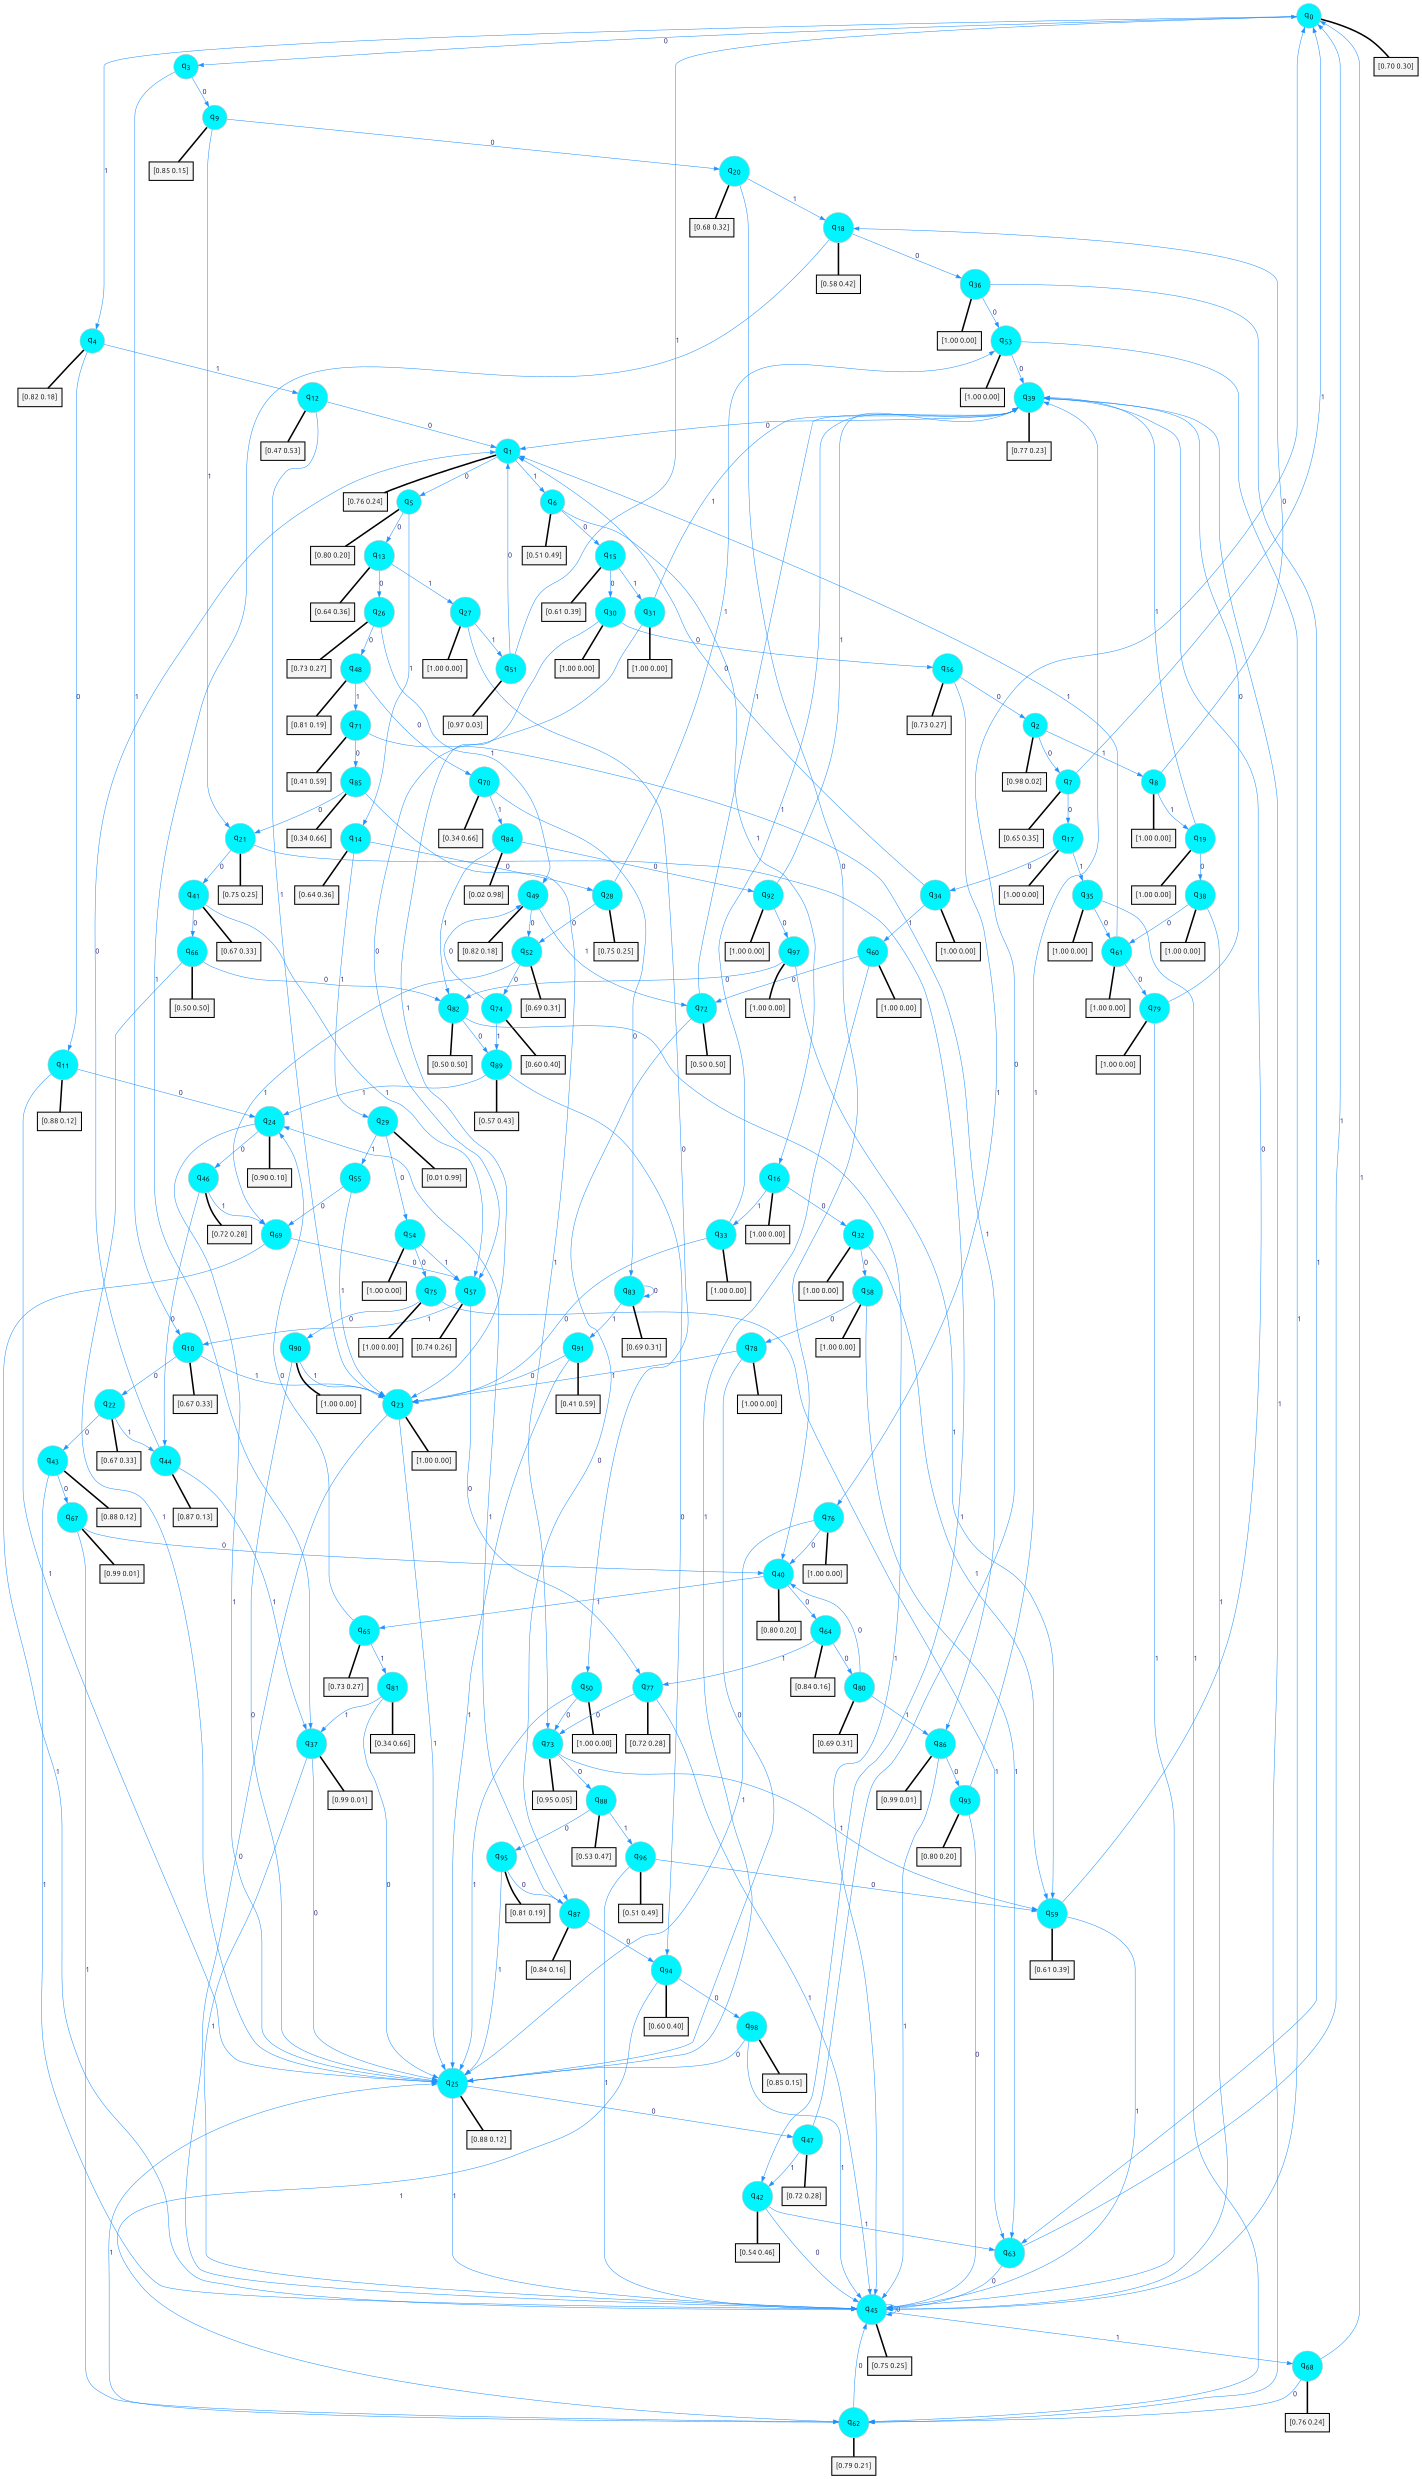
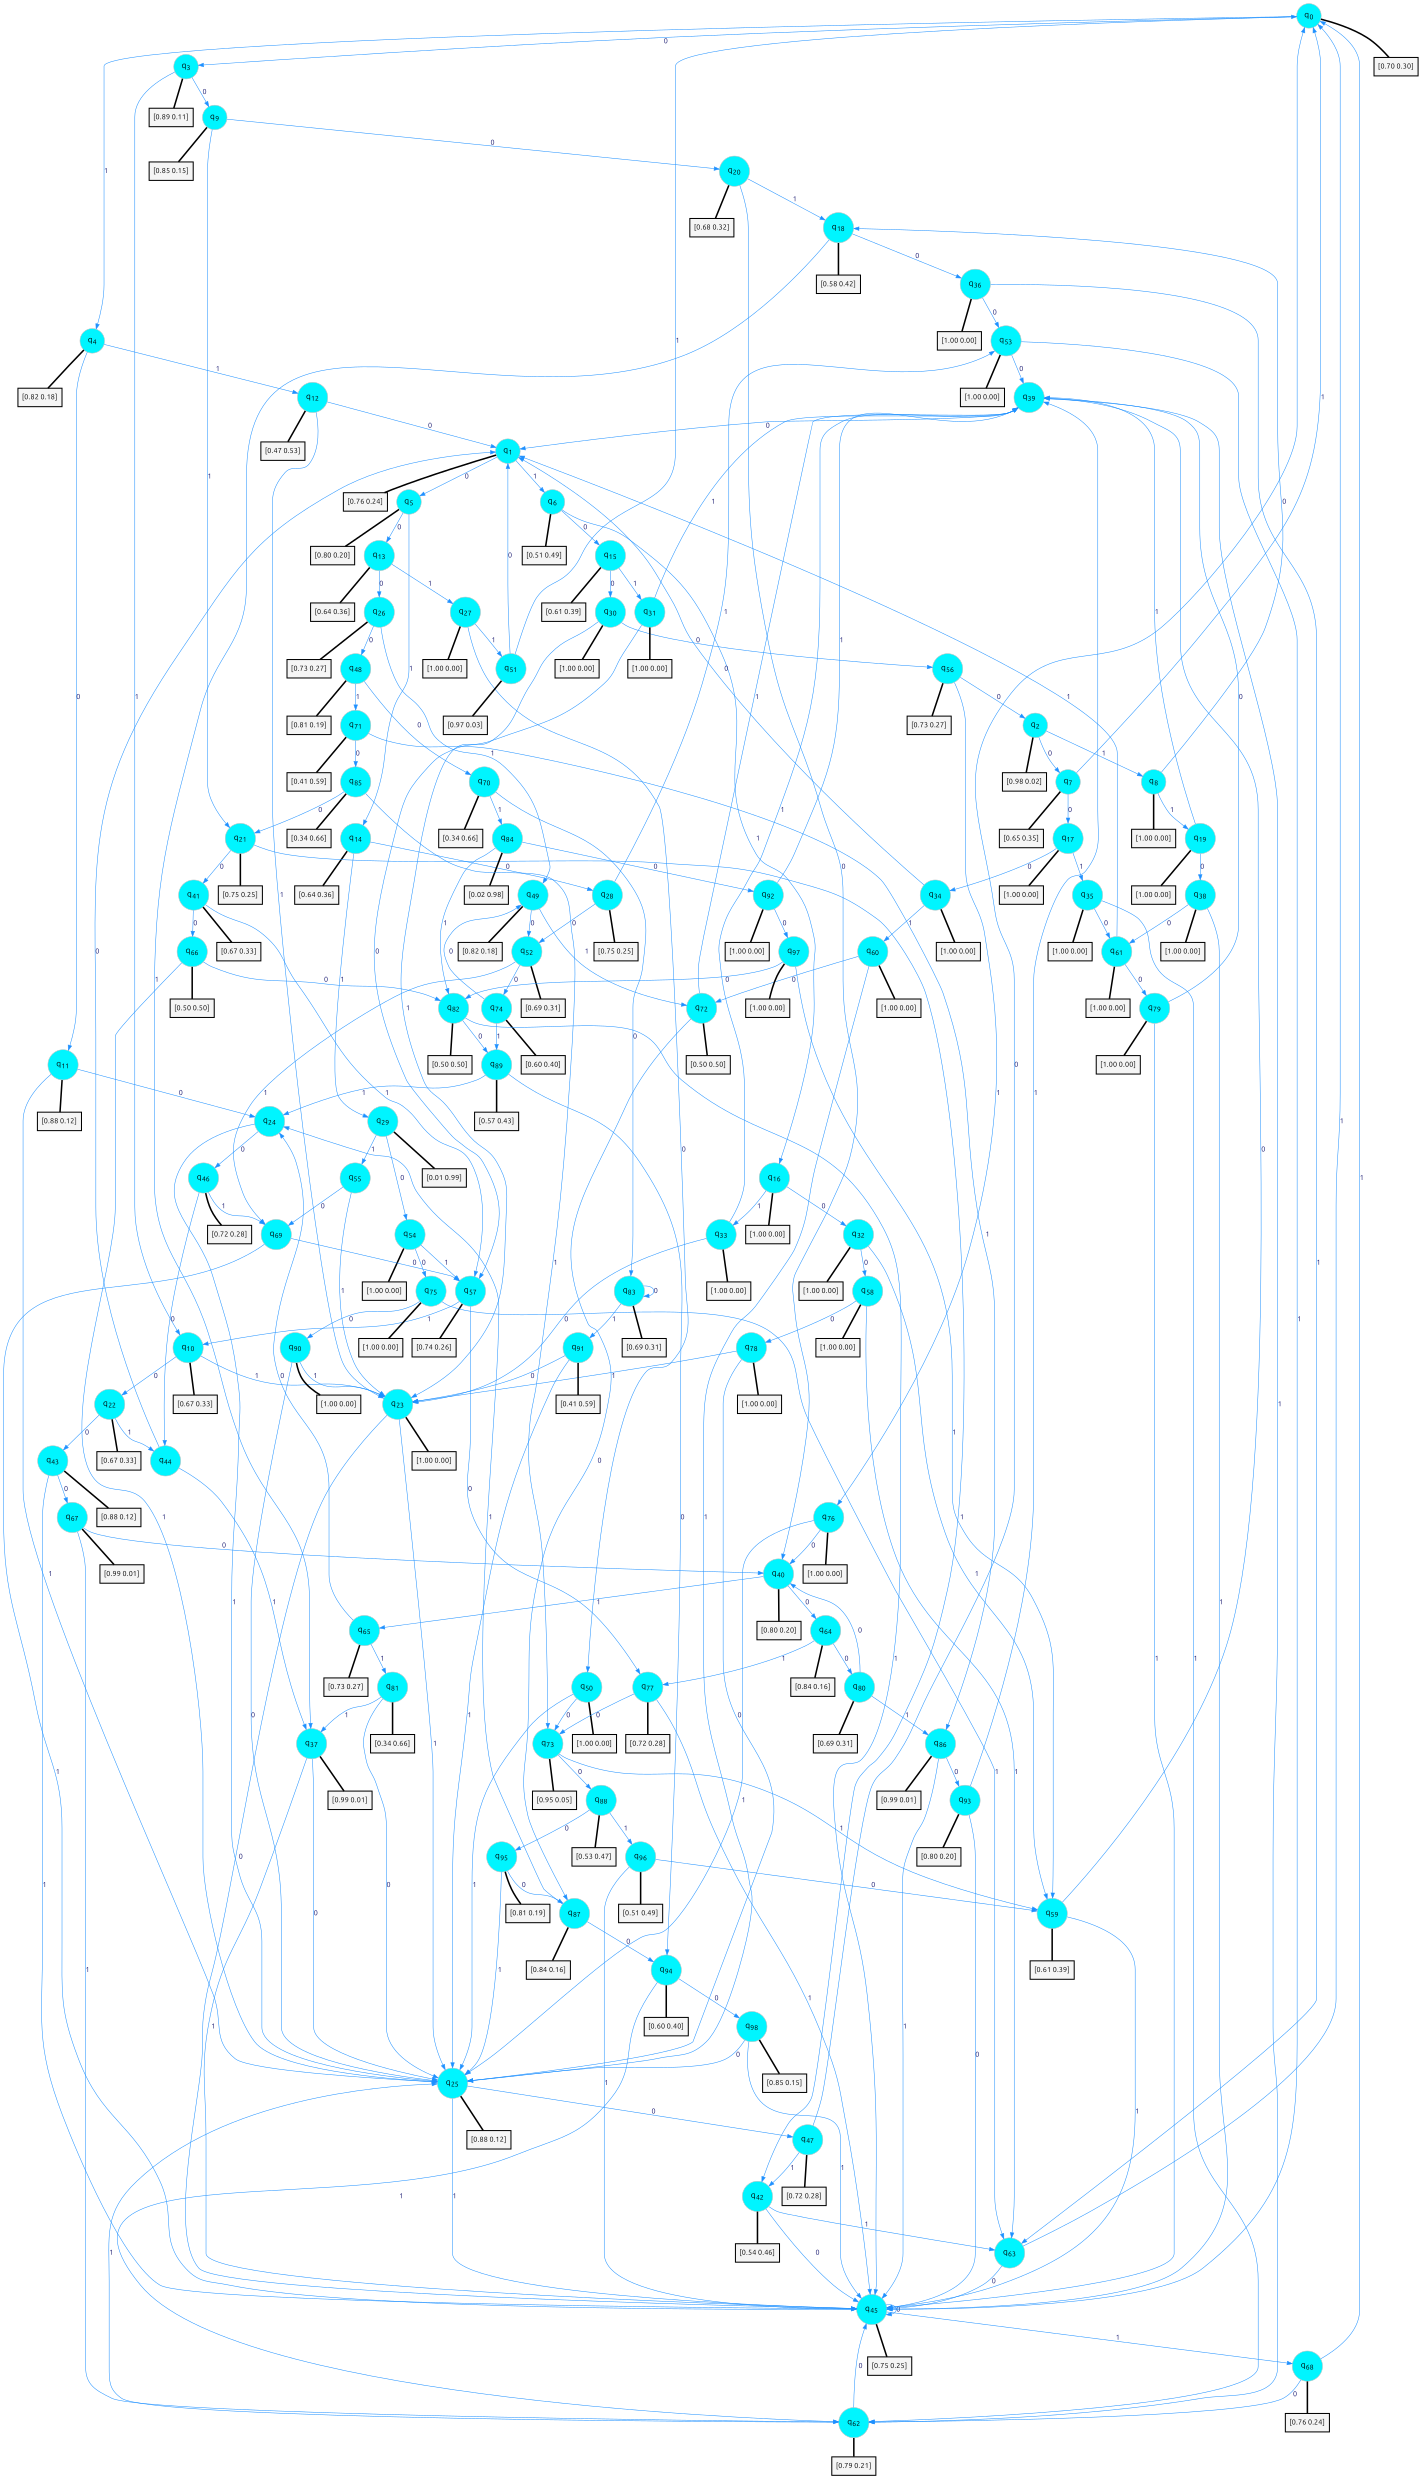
node "[0.89 0.11]": added
node "[0.77 0.23]": removed
node "[0.90 0.10]": removed
node "[0.87 0.13]": removed
